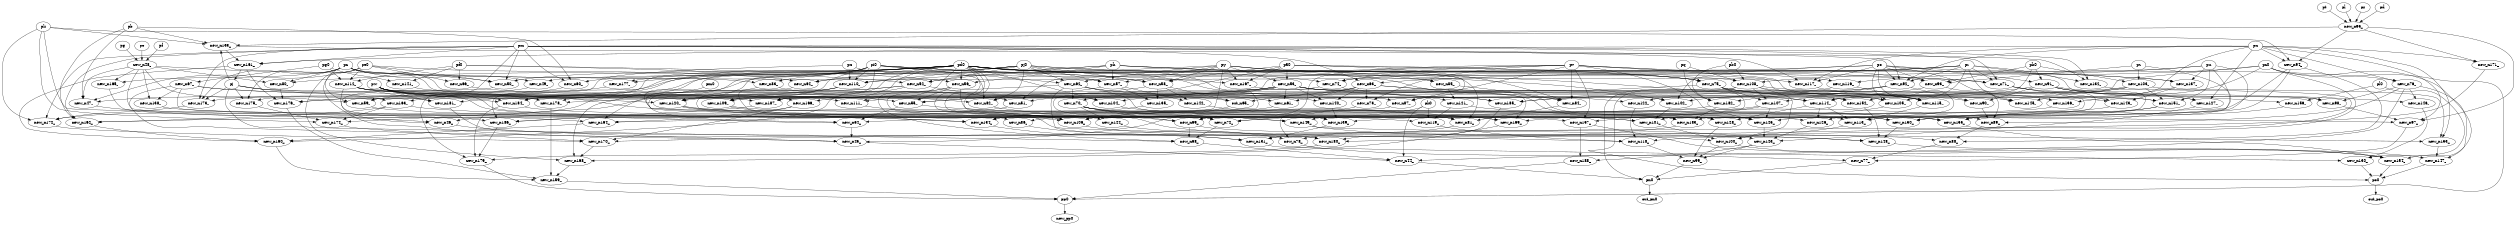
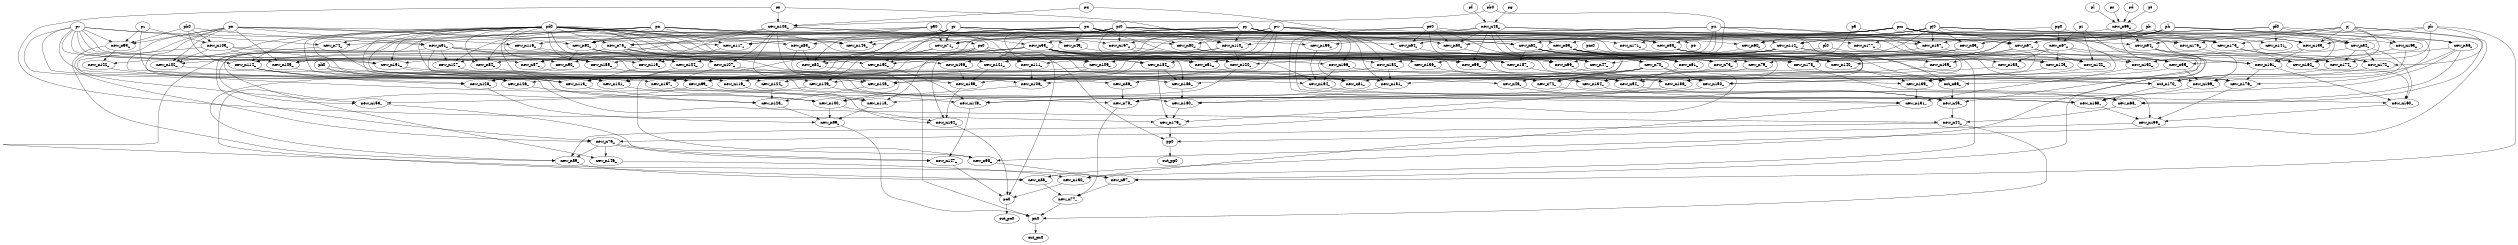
node "pa": added
node "pi": added
edge "pe" -> "new_n48_": reversed
edge "new_n63_" -> "new_n142_": added
edge "pu" -> "new_n152_": added
node "new_n79_": added
edge "pd0" -> "new_n56_": now "pd0" -> "new_n66_"
edge "new_n161_" -> "pj": reversed
edge "pc0" -> "new_n108_": reversed
edge "po" -> "new_n187_": now "po" -> "new_n128_"
edge "new_n50_" -> "new_n46_": now "new_n50_" -> "new_n66_"
edge "pw" -> "new_n184_": now "pw" -> "new_n137_"
edge "new_n141_" -> "new_n55_": now "new_n141_" -> "new_n140_"
edge "new_n182_" -> "new_n106_": now "new_n182_" -> "new_n181_"
edge "new_n163_" -> "new_n174_": now "new_n173_" -> "new_n174_"
edge "new_n120_" -> "new_n119_": removed
node "new_n170_": label "new_n170_" -> "out_n170_"
edge "new_n76_" -> "new_n44_": reversed
node "new_n188_": removed
node "new_pp0": label "new_pp0" -> "out_pp0"
